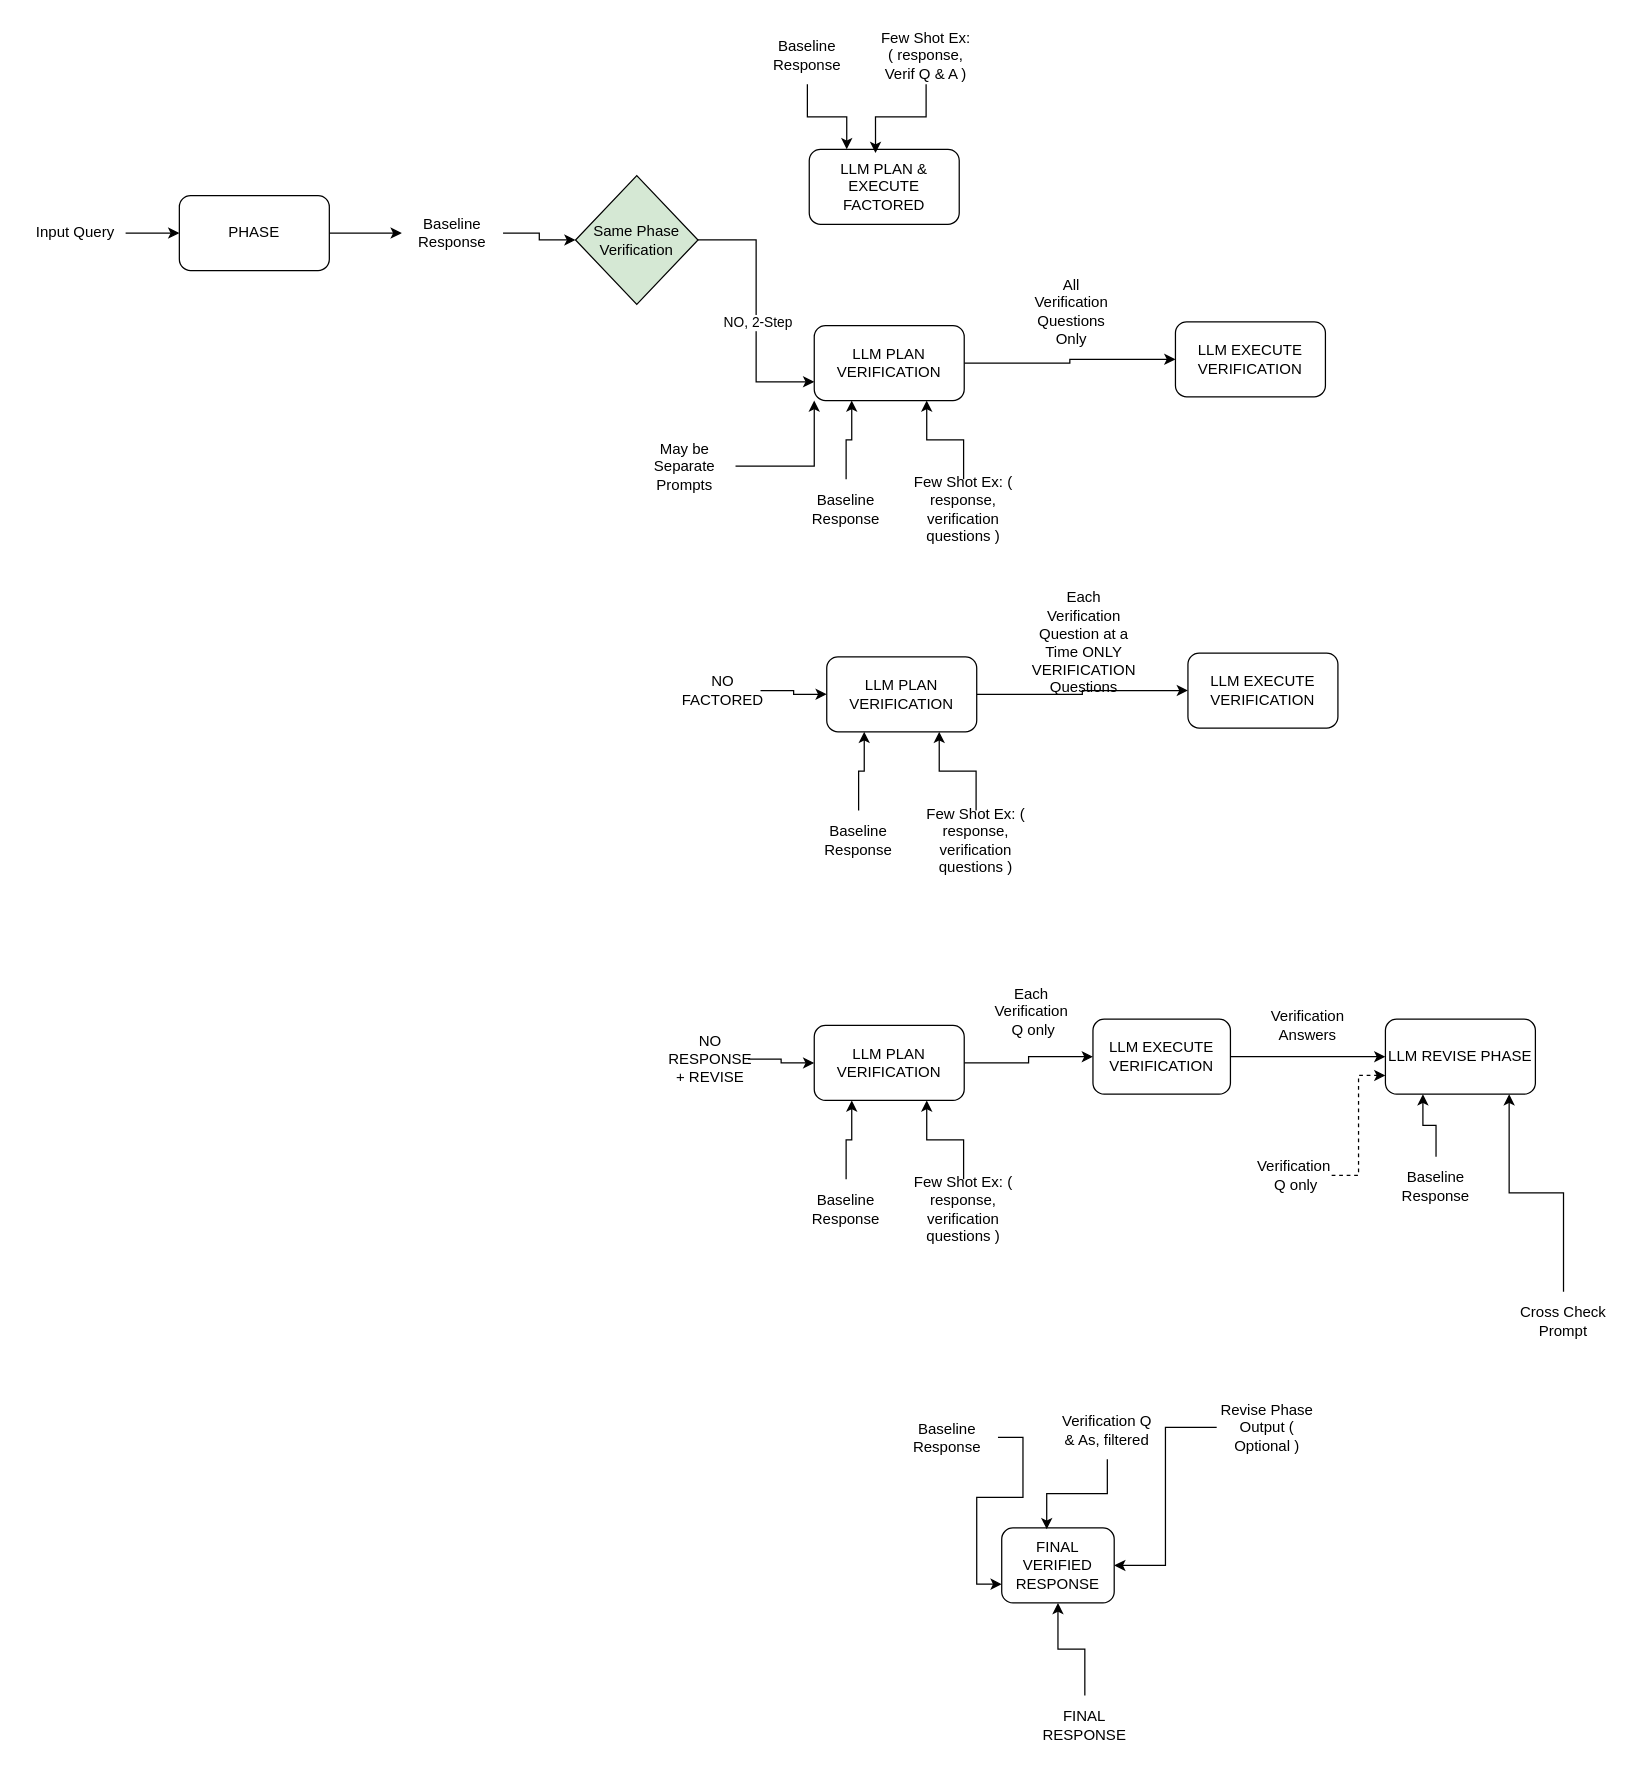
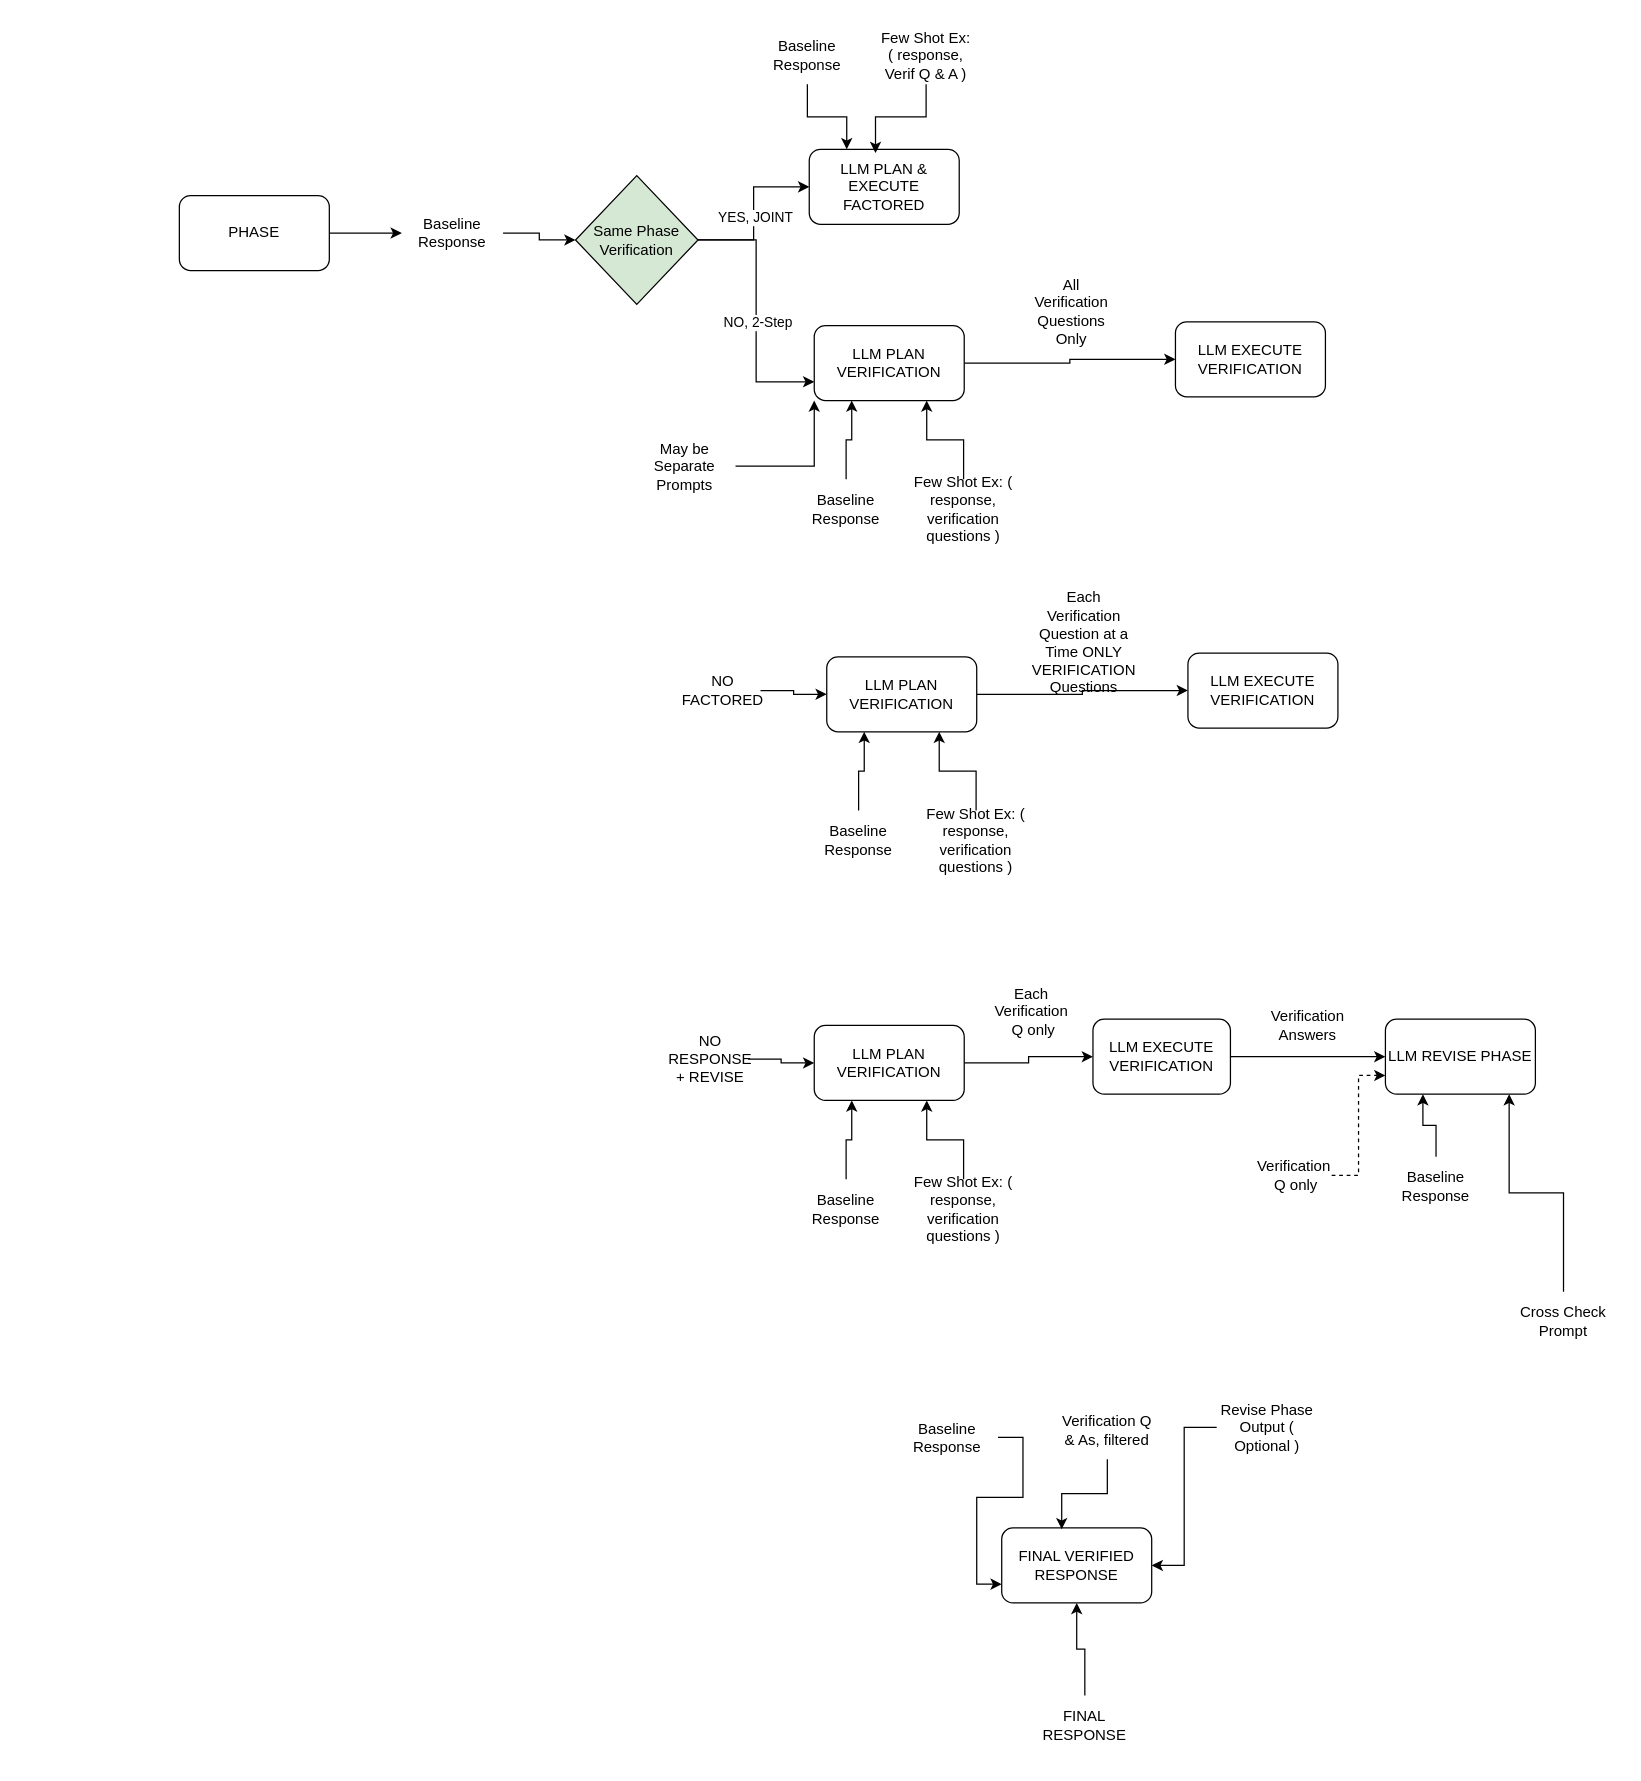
edge "Same Phase Verification" -> "LLM PLAN & EXECUTE FACTORED": added, label "YES, JOINT"
node "Input Query": removed
edge "Input Query" -> "PHASE": removed
node "FINAL VERIFIED RESPONSE": size 113x75 -> 150x75
